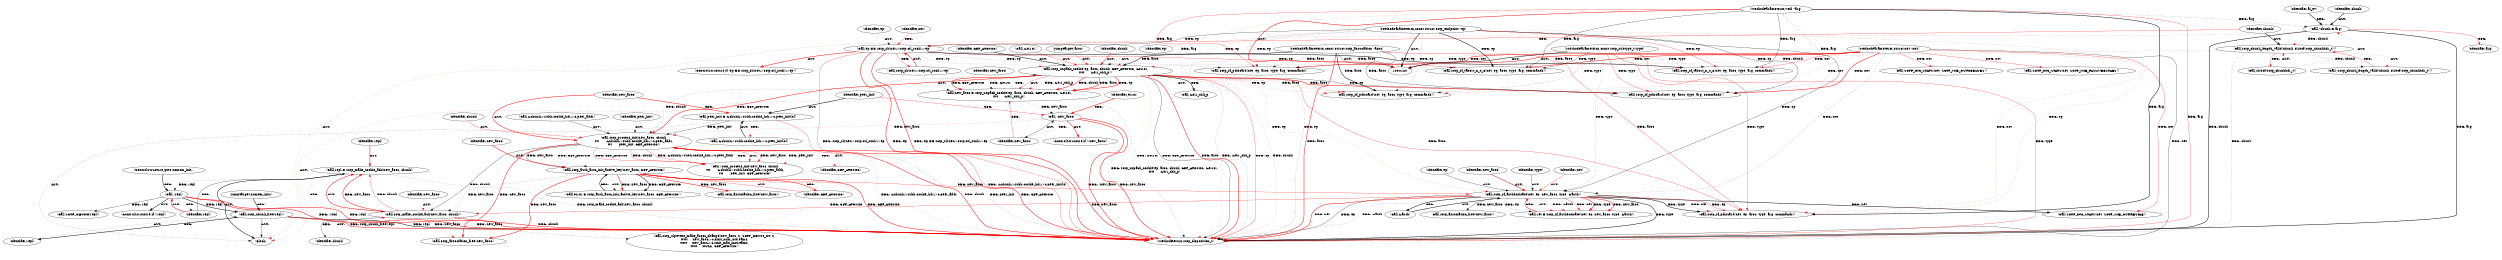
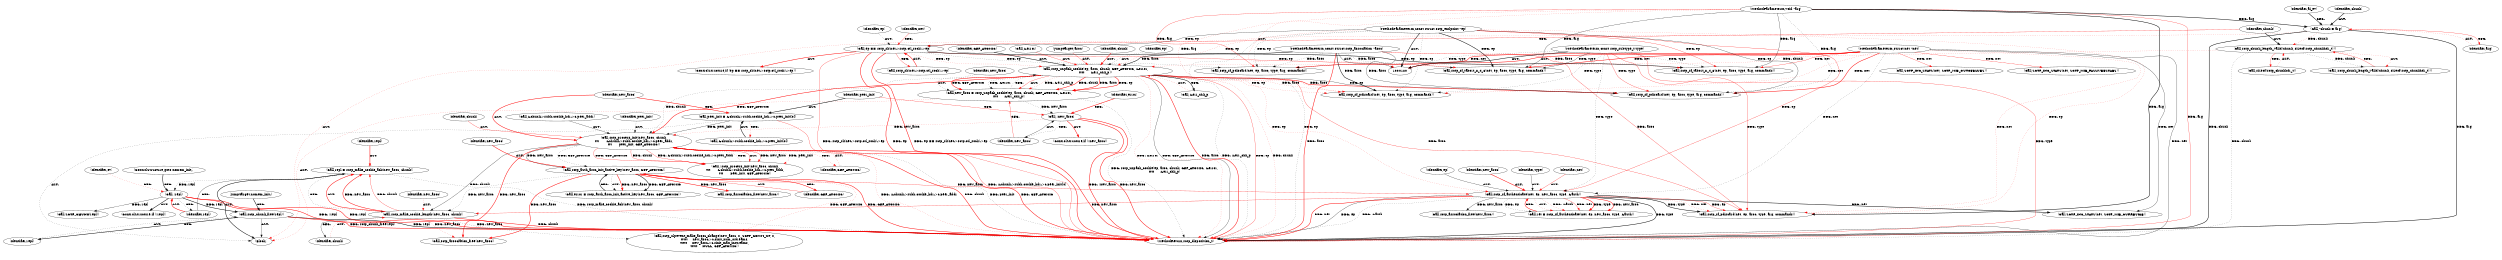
edge "(MethodParameterIn,void *arg)" -> "(Call,*chunk = arg)": style dotted -> bold
edge "(MethodParameterIn,void *arg)" -> "1000120": style bold -> dotted
edge "(MethodParameterIn,const struct sctp_endpoint *ep)" -> "(Call,sctp_sf_authenticate(net, ep, new_asoc, type, &auth))": color black -> red
edge "(MethodParameterIn,struct net *net)" -> "(Call,SCTP_INC_STATS(net, SCTP_MIB_CURRESTAB))": color red -> black
edge "(Call,sizeof(sctp_chunkhdr_t))" -> "(Call,*chunk = arg)": now "(Identifier,arg)" -> "(Call,*chunk = arg)"
node "(Identifier,ev)": added
node "(Call,sctp_make_cookie_ack(new_asoc, chunk))": label "(Call,sctp_make_cookie_ack(new_asoc, chunk))" -> "(Call,sctp_make_cookie_length(new_asoc, chunk))"
node "(Call,&auth)": removed
